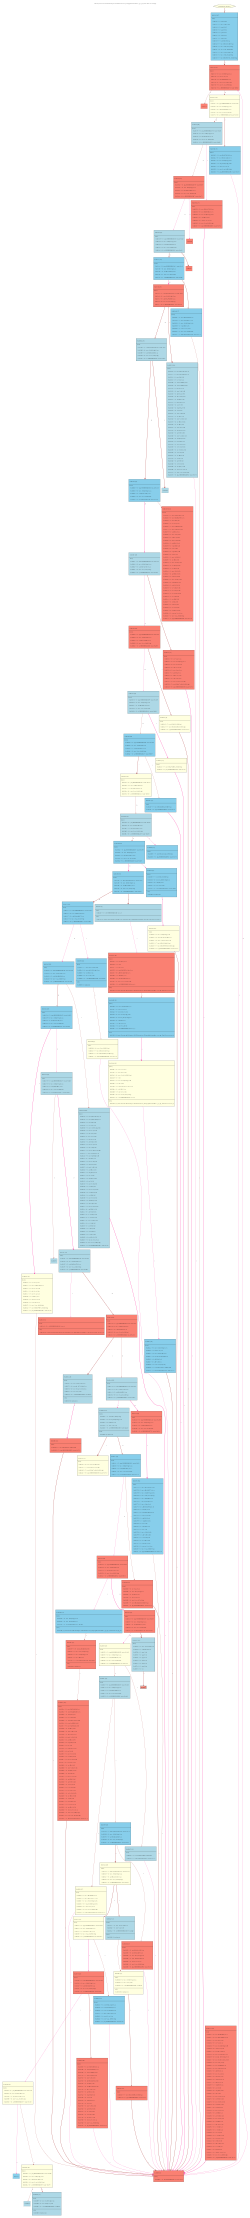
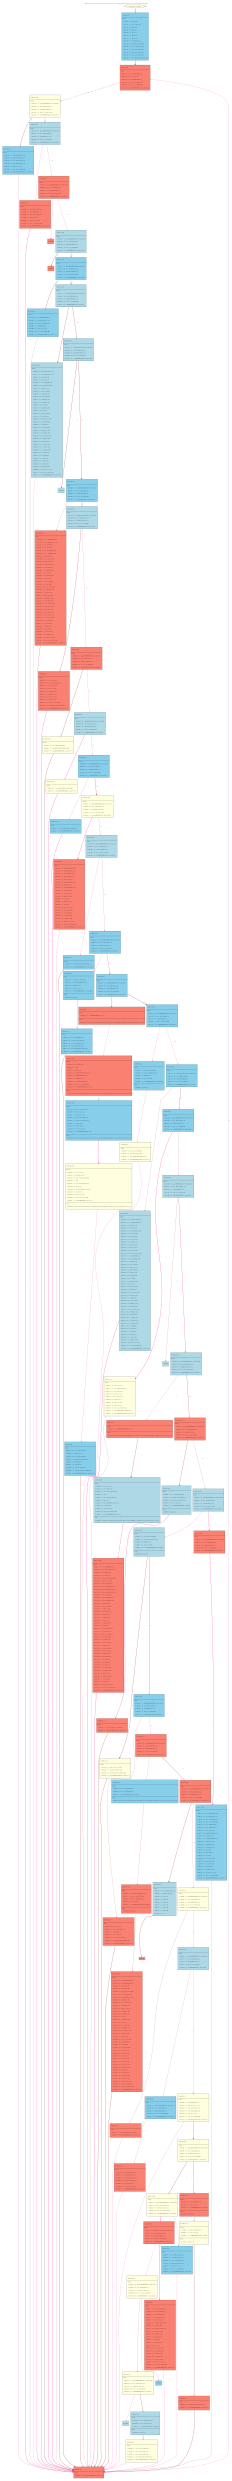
node "0x4027c6": removed
node "0x401ce8 [28]": fillcolor salmon -> lightblue
node "0x402532 [88]": added
node "0x40246c [5]": fillcolor lightblue -> salmon
node "0x402126 [31]": fillcolor lightyellow -> skyblue
node "0x4021eb [44]": added
edge "0x402160 [134]" -> "0x402883 [5]": added, label "1"
edge "0x4022b9 [12]" -> "0x402883 [5]": added, label "1"
edge "0x401f88 [28]" -> "0x401fa4 [28]": now "0x4020f4 [27]" -> "0x401fa4 [28]"
node "0x402647 [12]": fillcolor lightblue -> salmon
node "0x4026a7 [12]": fillcolor lightblue -> salmon
edge "0x40243a [23]" -> "0x402883 [5]": added, label "1"
node "0x402096 [21]": added
